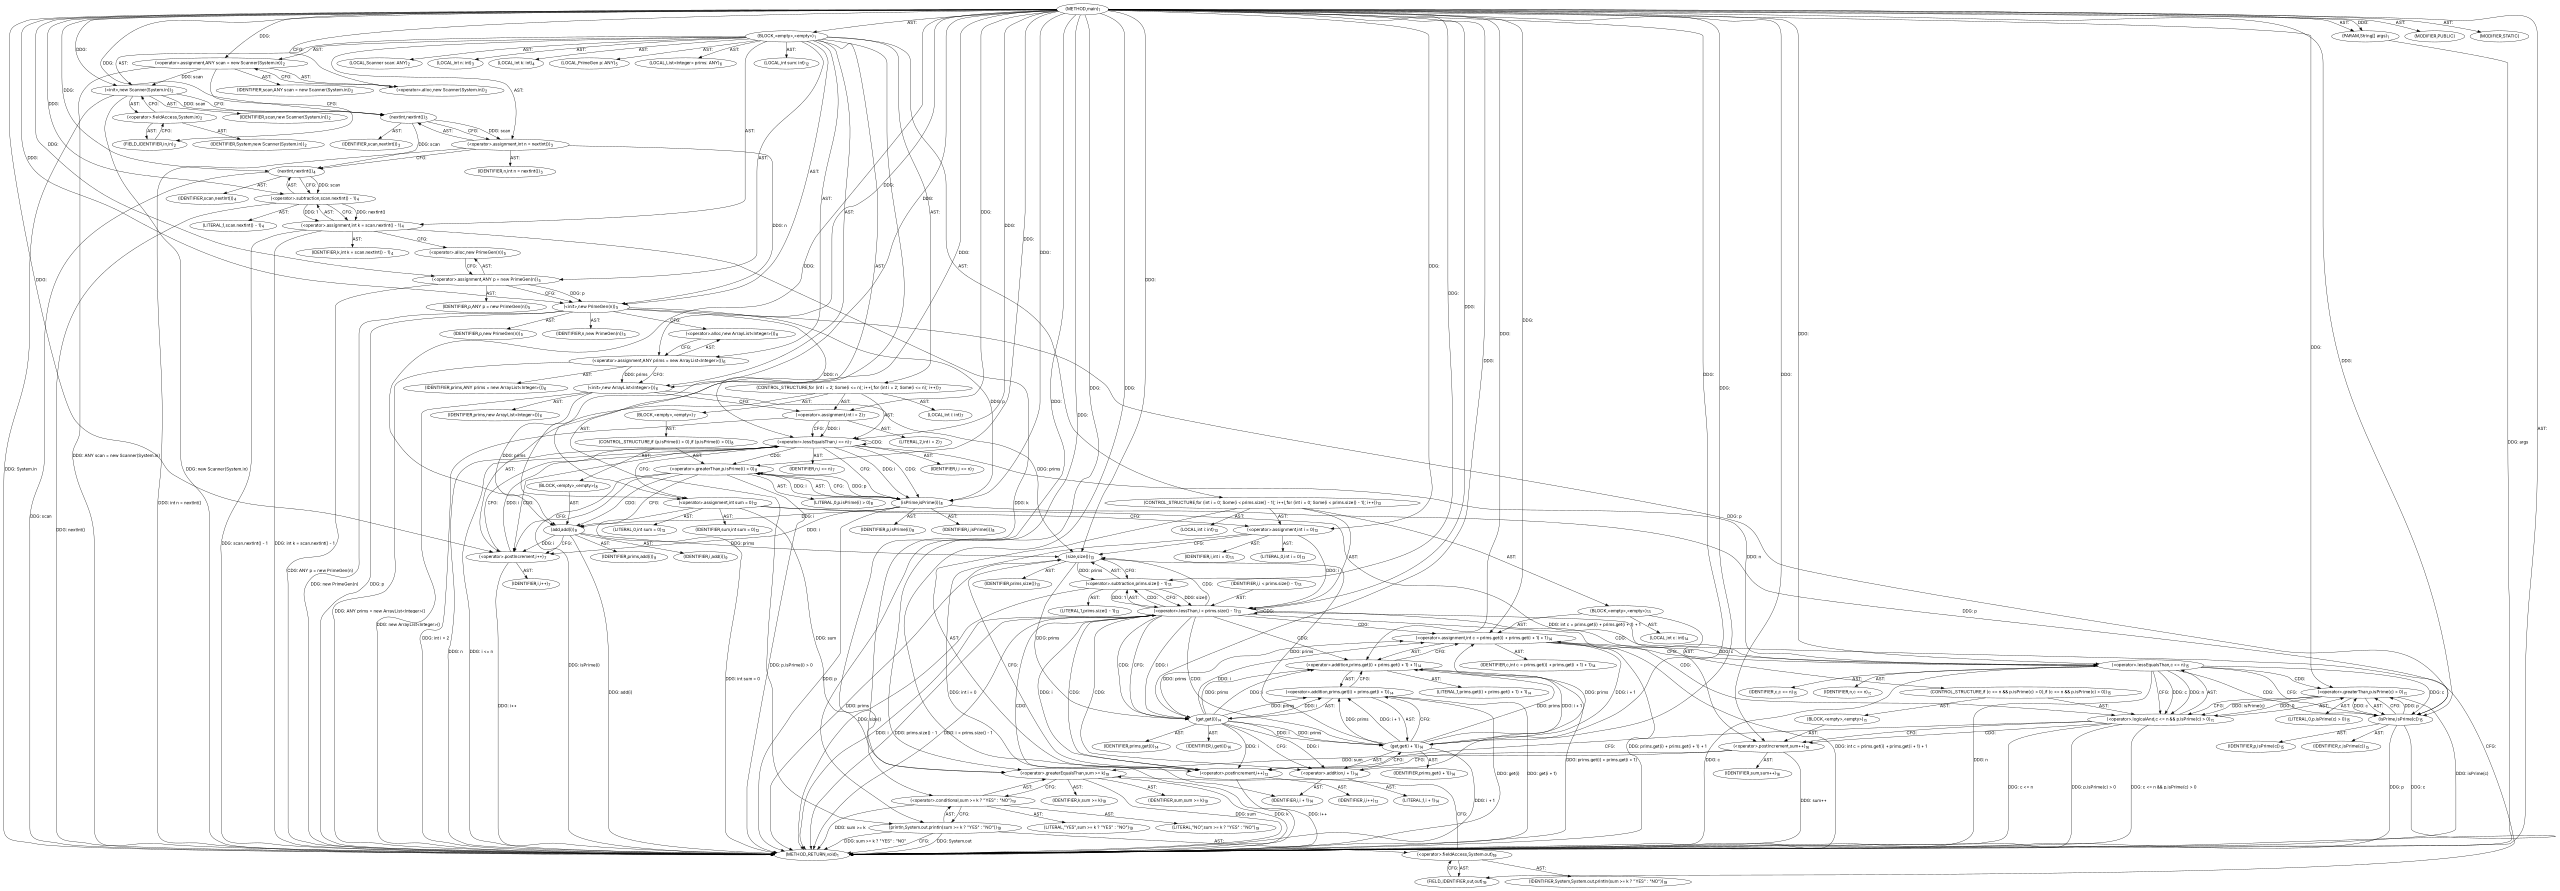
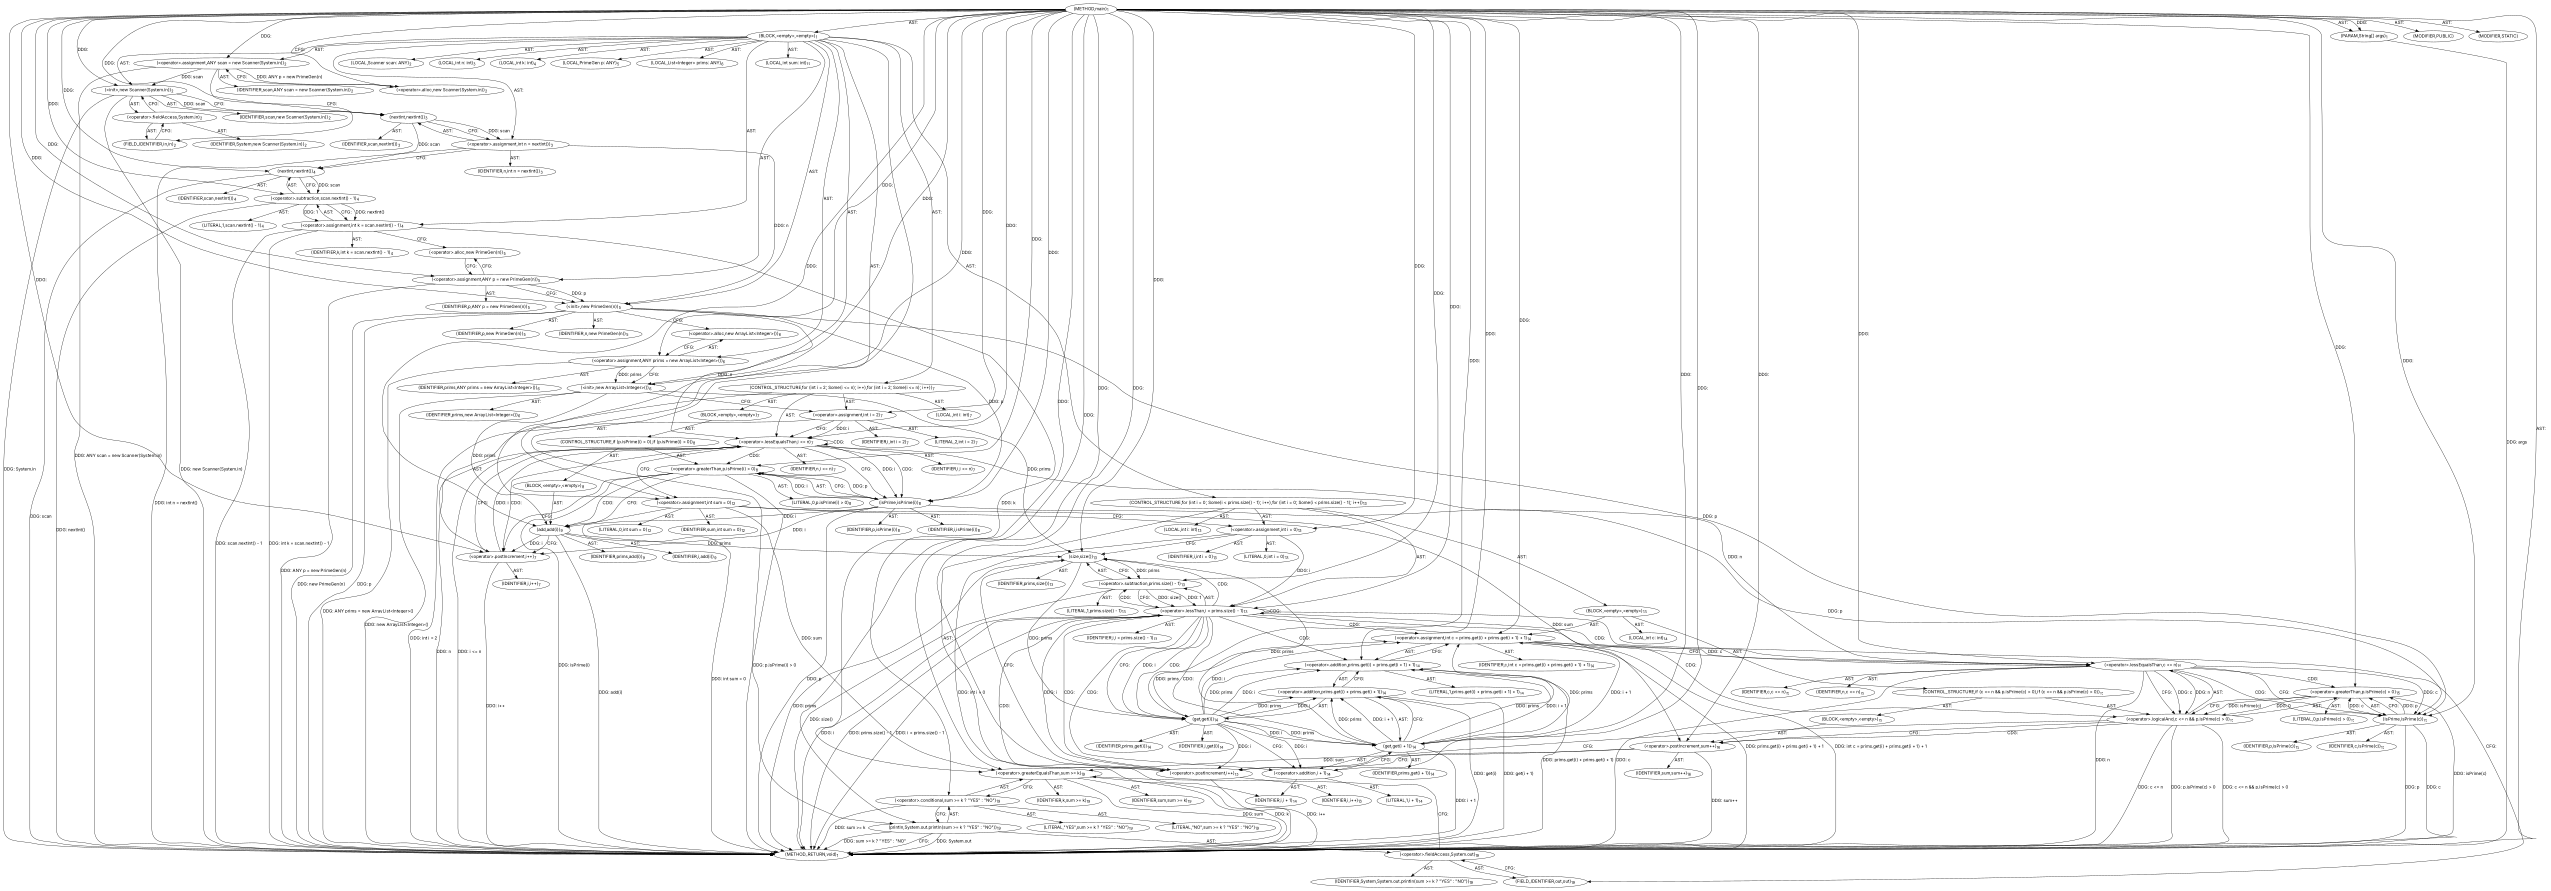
edge "(<operator>.assignment,ANY scan = new Scanner(System.in))" -> "(<operator>.alloc,new Scanner(System.in))": label "AST: " -> "DDG: ANY p = new PrimeGen(n)"
edge "(<operator>.assignment,ANY p = new PrimeGen(n))" -> "(<operator>.alloc,new PrimeGen(n))": label "AST: " -> "CFG: "
node "(IDENTIFIER,i,int i = 2)": added
edge "(<operator>.assignment,ANY p = new PrimeGen(n))" -> "(METHOD_RETURN,void)": label "CDG: ANY p = new PrimeGen(n)" -> "DDG: ANY p = new PrimeGen(n)"
edge "(IDENTIFIER,i,i < prims.size() - 1)" -> "(<operator>.lessThan,i < prims.size() - 1)": reversed
edge "(<operator>.assignment,int sum = 0)" -> "(<operator>.postIncrement,sum++)": label "DDG: int c = prims.get(i) + prims.get(i + 1) + 1" -> "DDG: sum"
